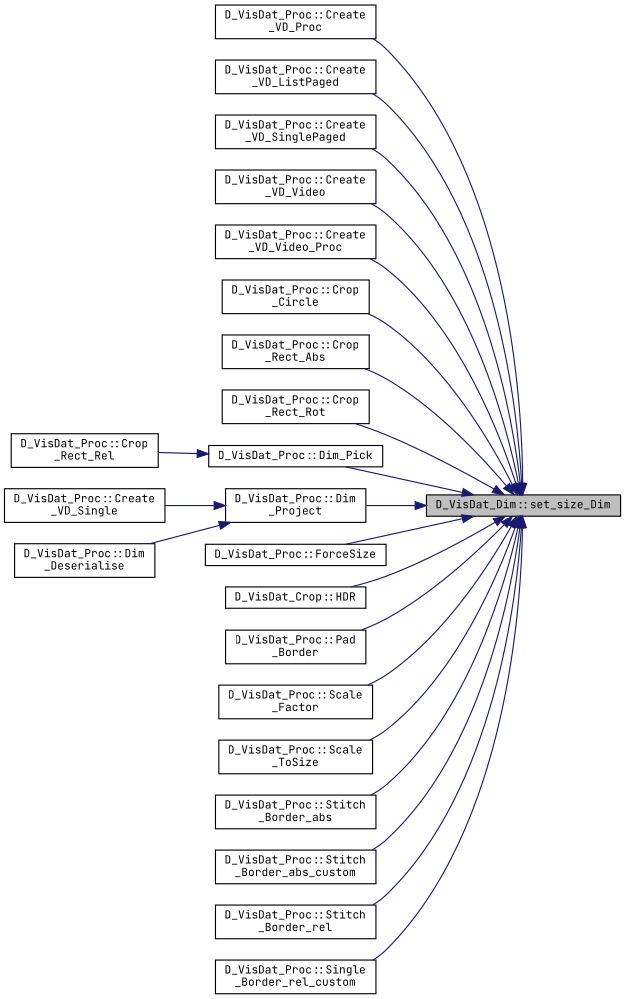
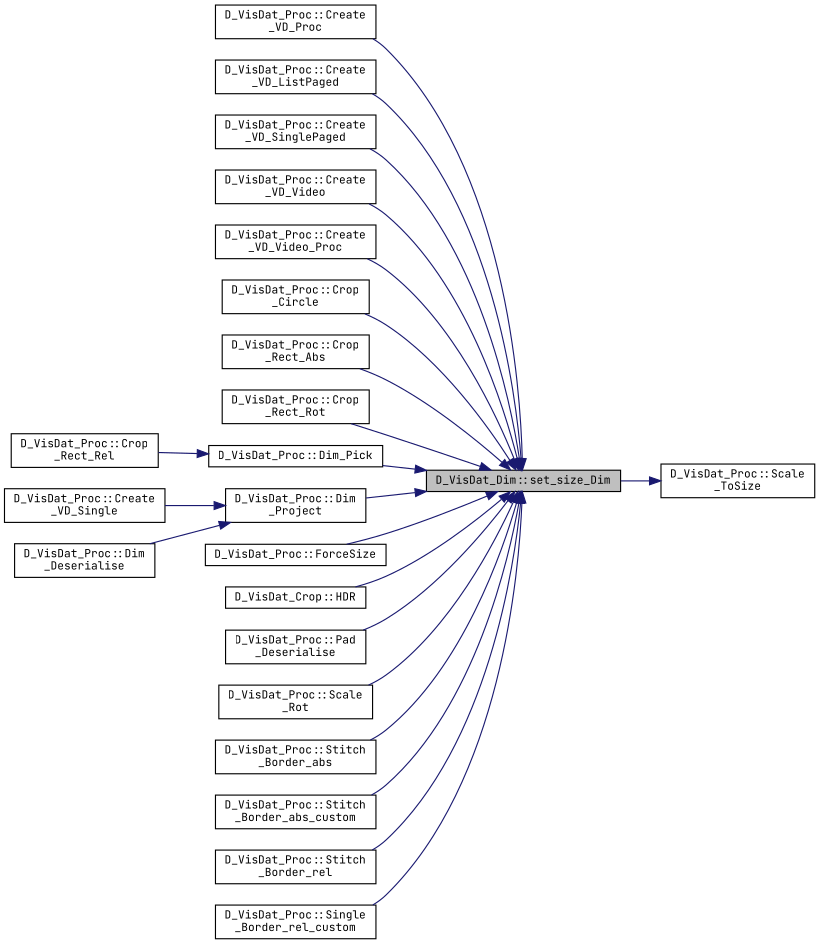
edge "D_VisDat_Proc::Scale _ToSize" -> "D_VisDat_Dim::set_size_Dim": reversed
node "D_VisDat_Proc::Pad _Border": label "D_VisDat_Proc::Pad _Border" -> "D_VisDat_Proc::Pad _Deserialise"
node "D_VisDat_Proc::Scale _Factor": label "D_VisDat_Proc::Scale _Factor" -> "D_VisDat_Proc::Scale _Rot"
